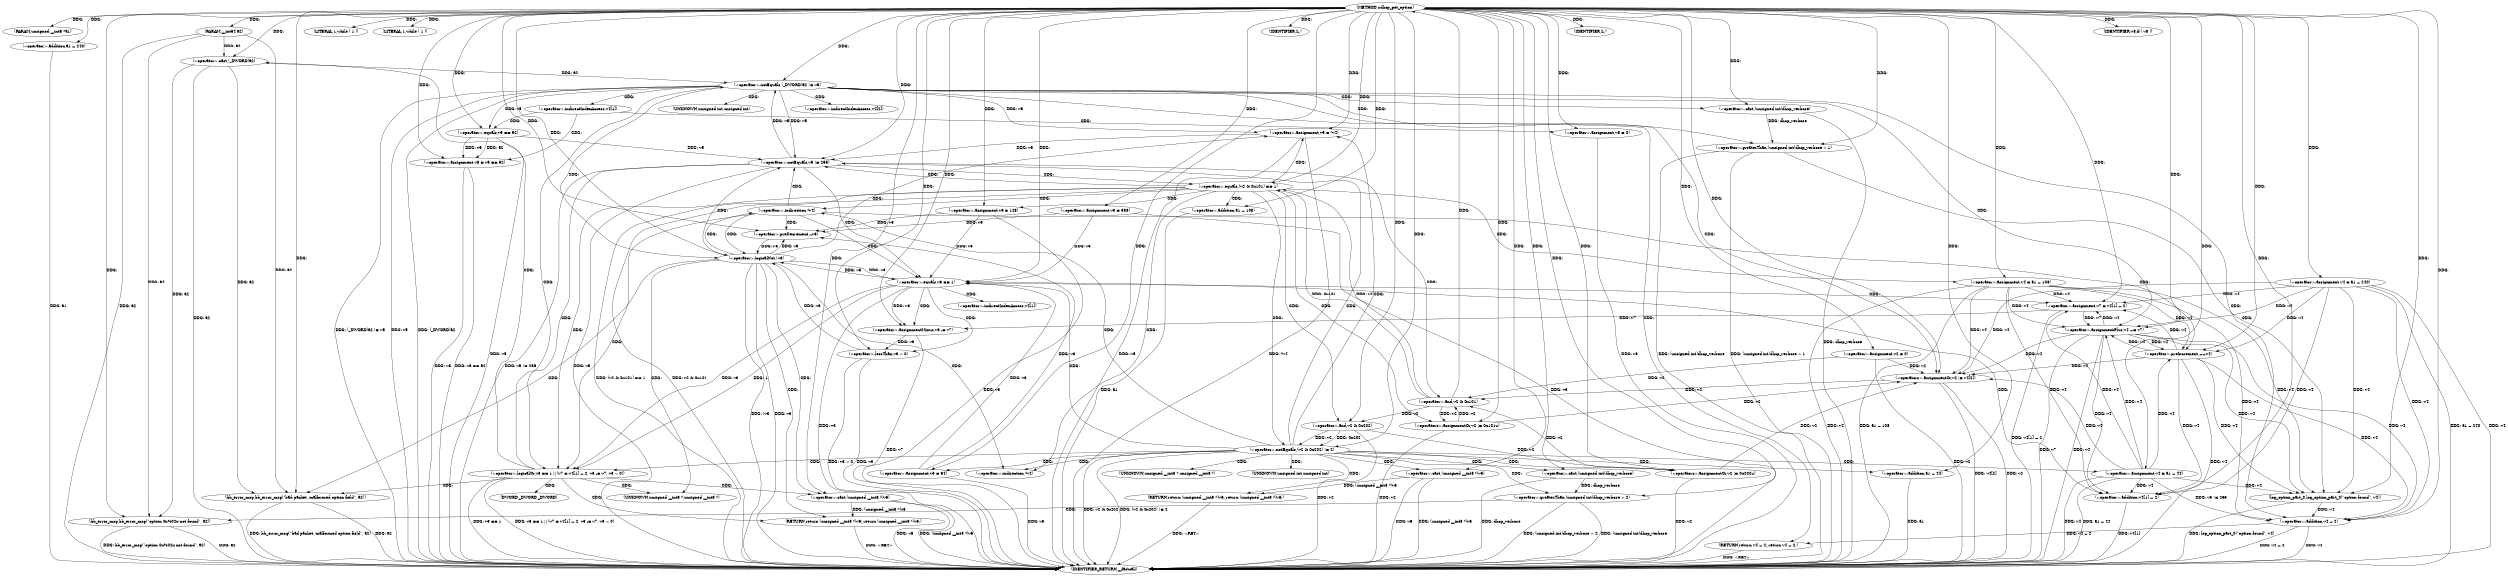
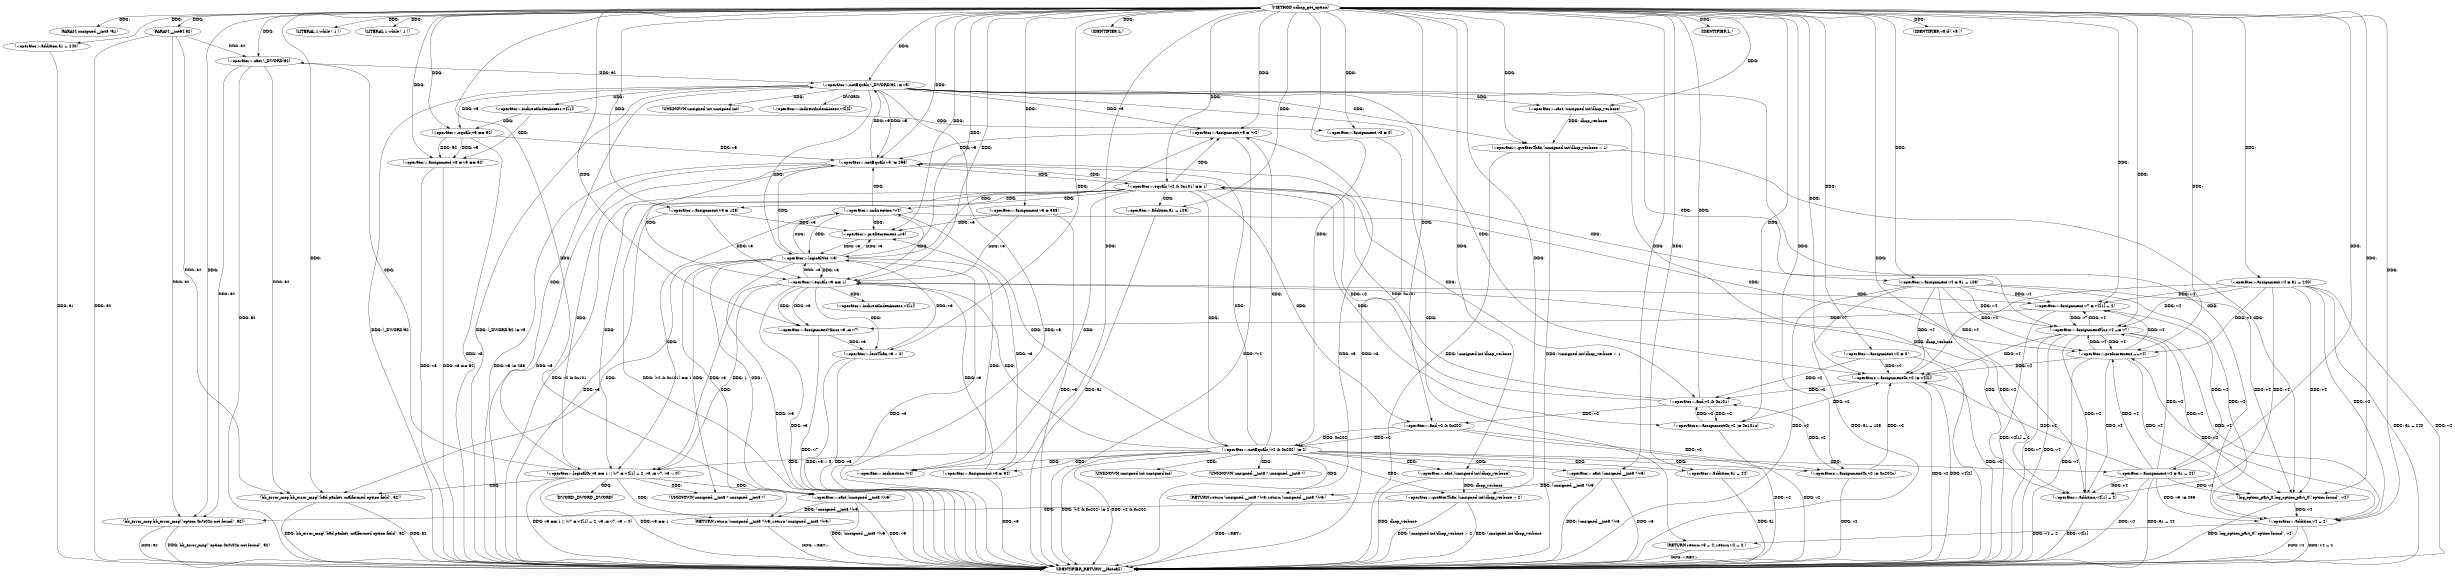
edge "(<operator>.notEquals,(_DWORD)a2 != v5)" -> "(<operator>.indirectIndexAccess,v4[2])": label "CDG: " -> "DWORD: "
edge "(<operator>.preIncrement,++v4)" -> "(<operator>.addition,v4 + 2)": reversed
node "(RETURN,return v4 + 2;,return v4 + 2;)": label "(RETURN,return v4 + 2;,return v4 + 2;)" -> "(RETURN,return v5 + 2;,return v4 + 2;)"
